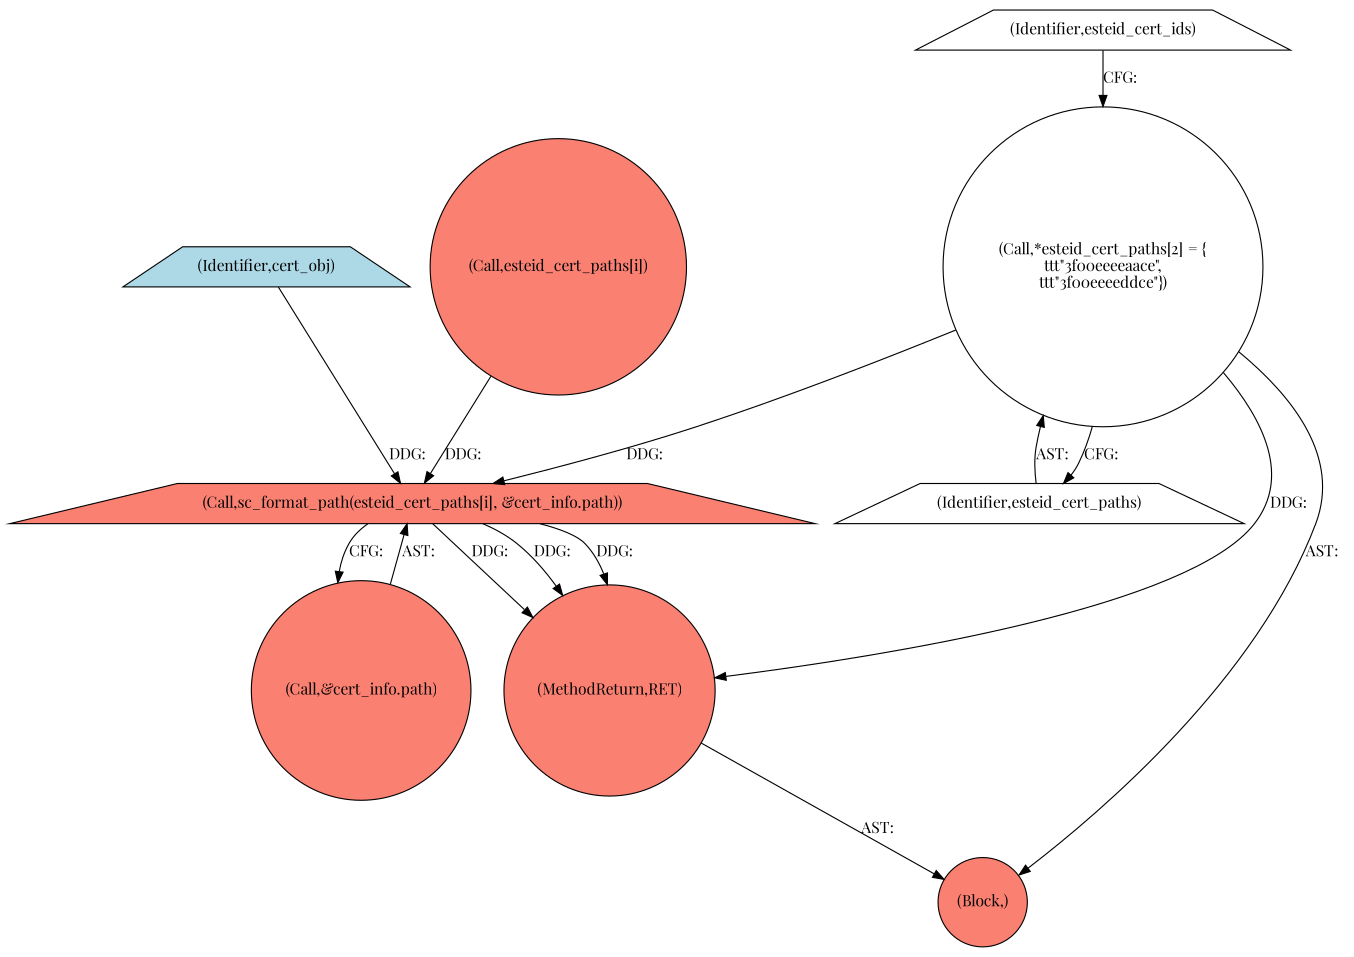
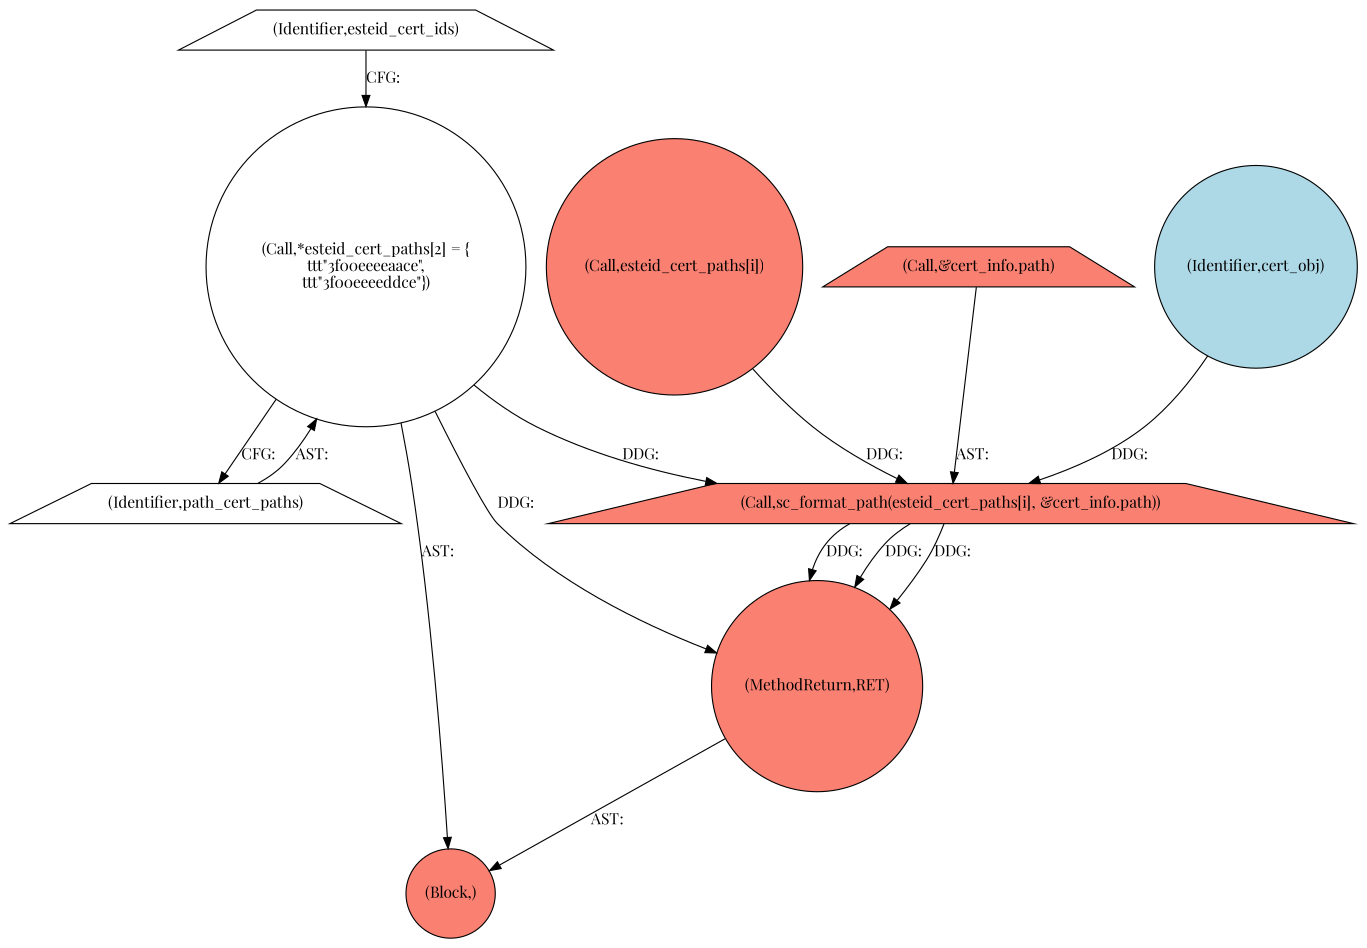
node "(Identifier,cert_obj)": shape trapezium -> circle
node "(Identifier,esteid_cert_paths)": label "(Identifier,esteid_cert_paths)" -> "(Identifier,path_cert_paths)"
edge "(Call,sc_format_path(esteid_cert_paths[i], &cert_info.path))" -> "(Call,&cert_info.path)": removed, label "CFG:"
node "(Call,&cert_info.path)": shape circle -> trapezium
